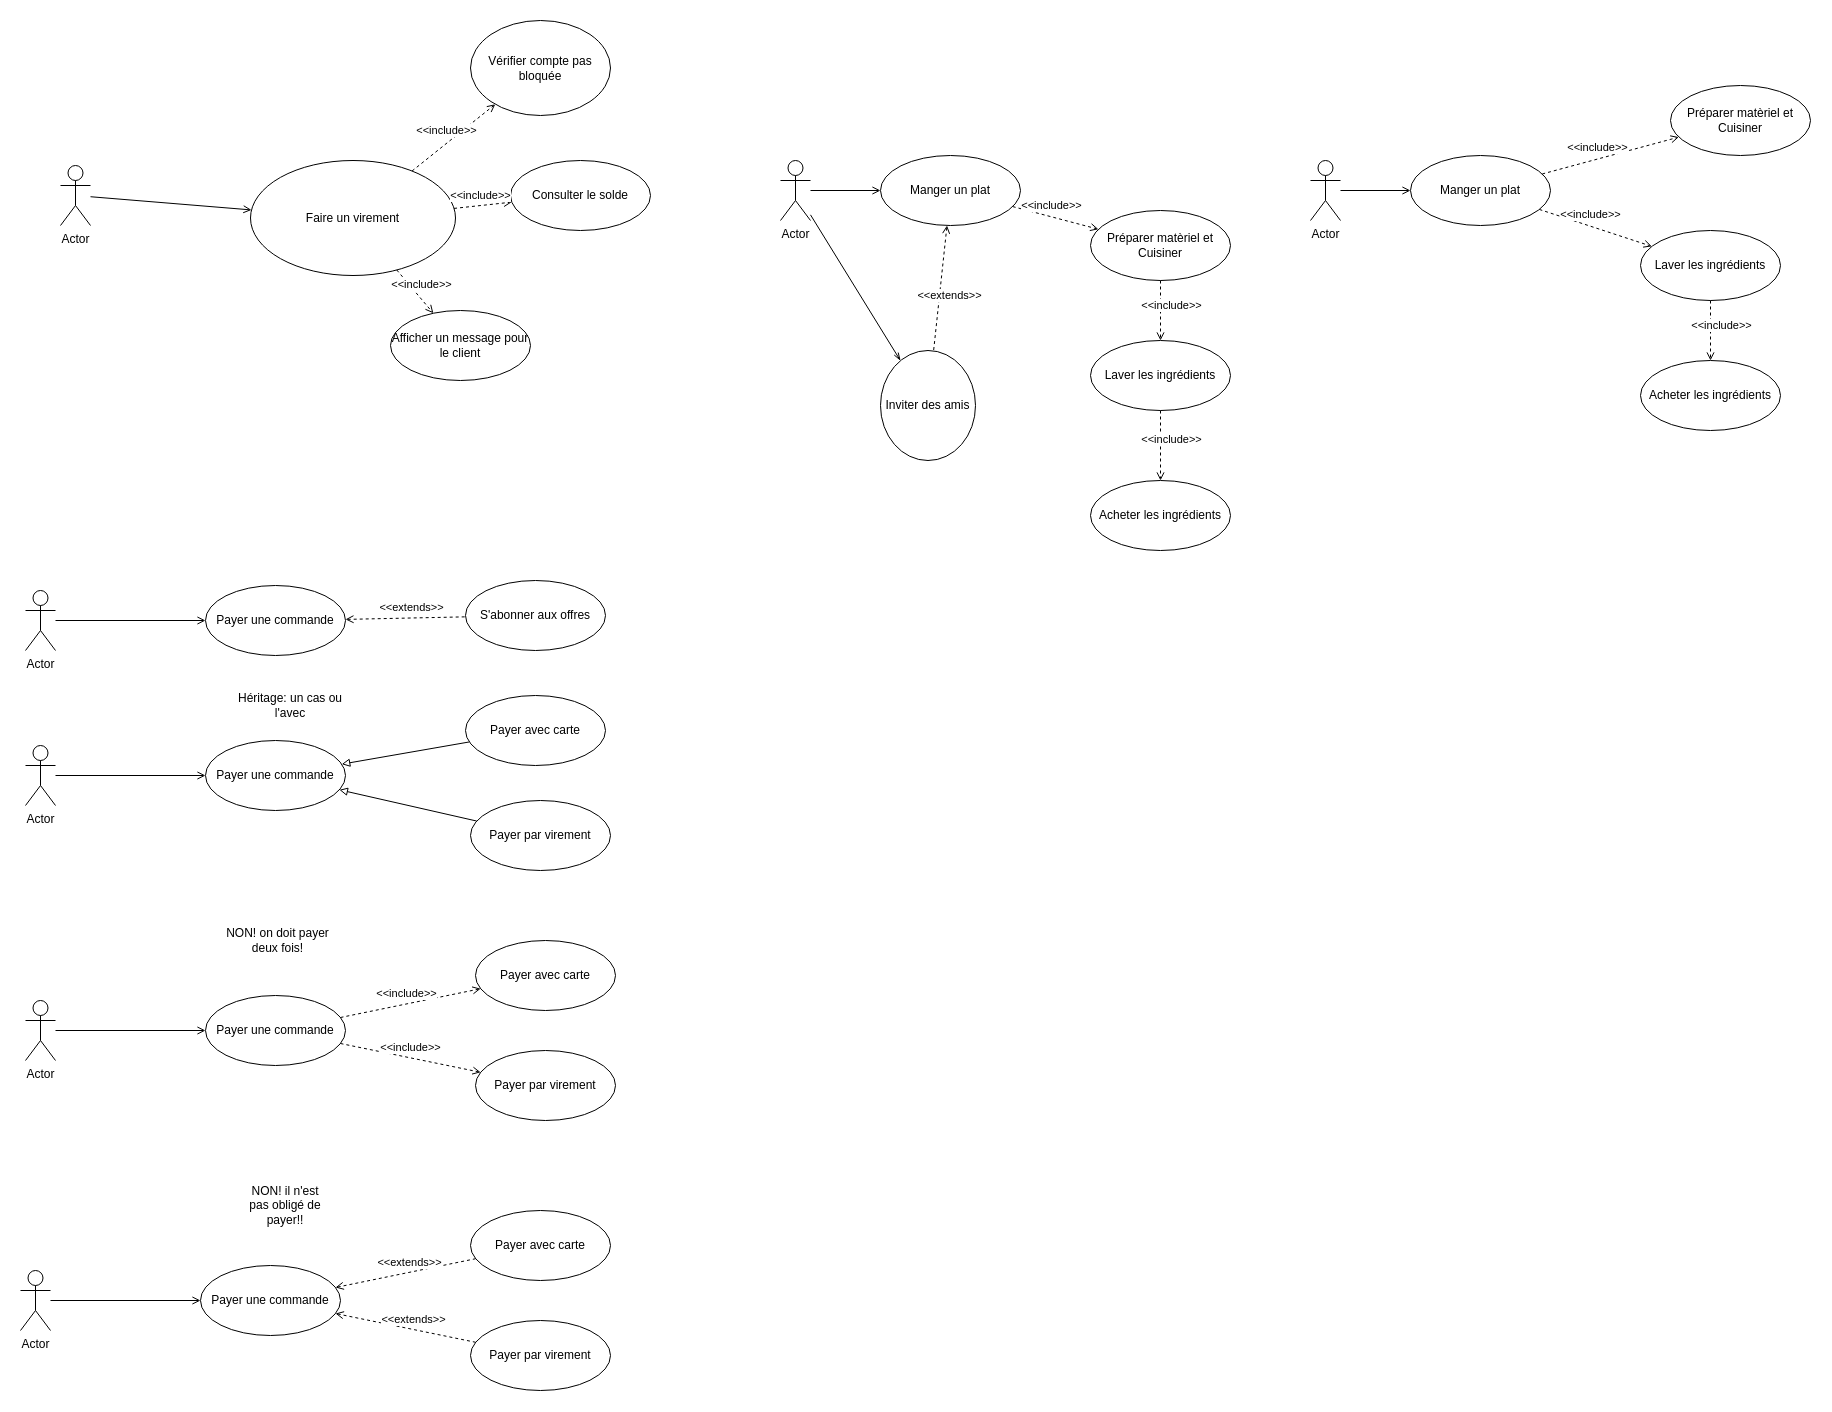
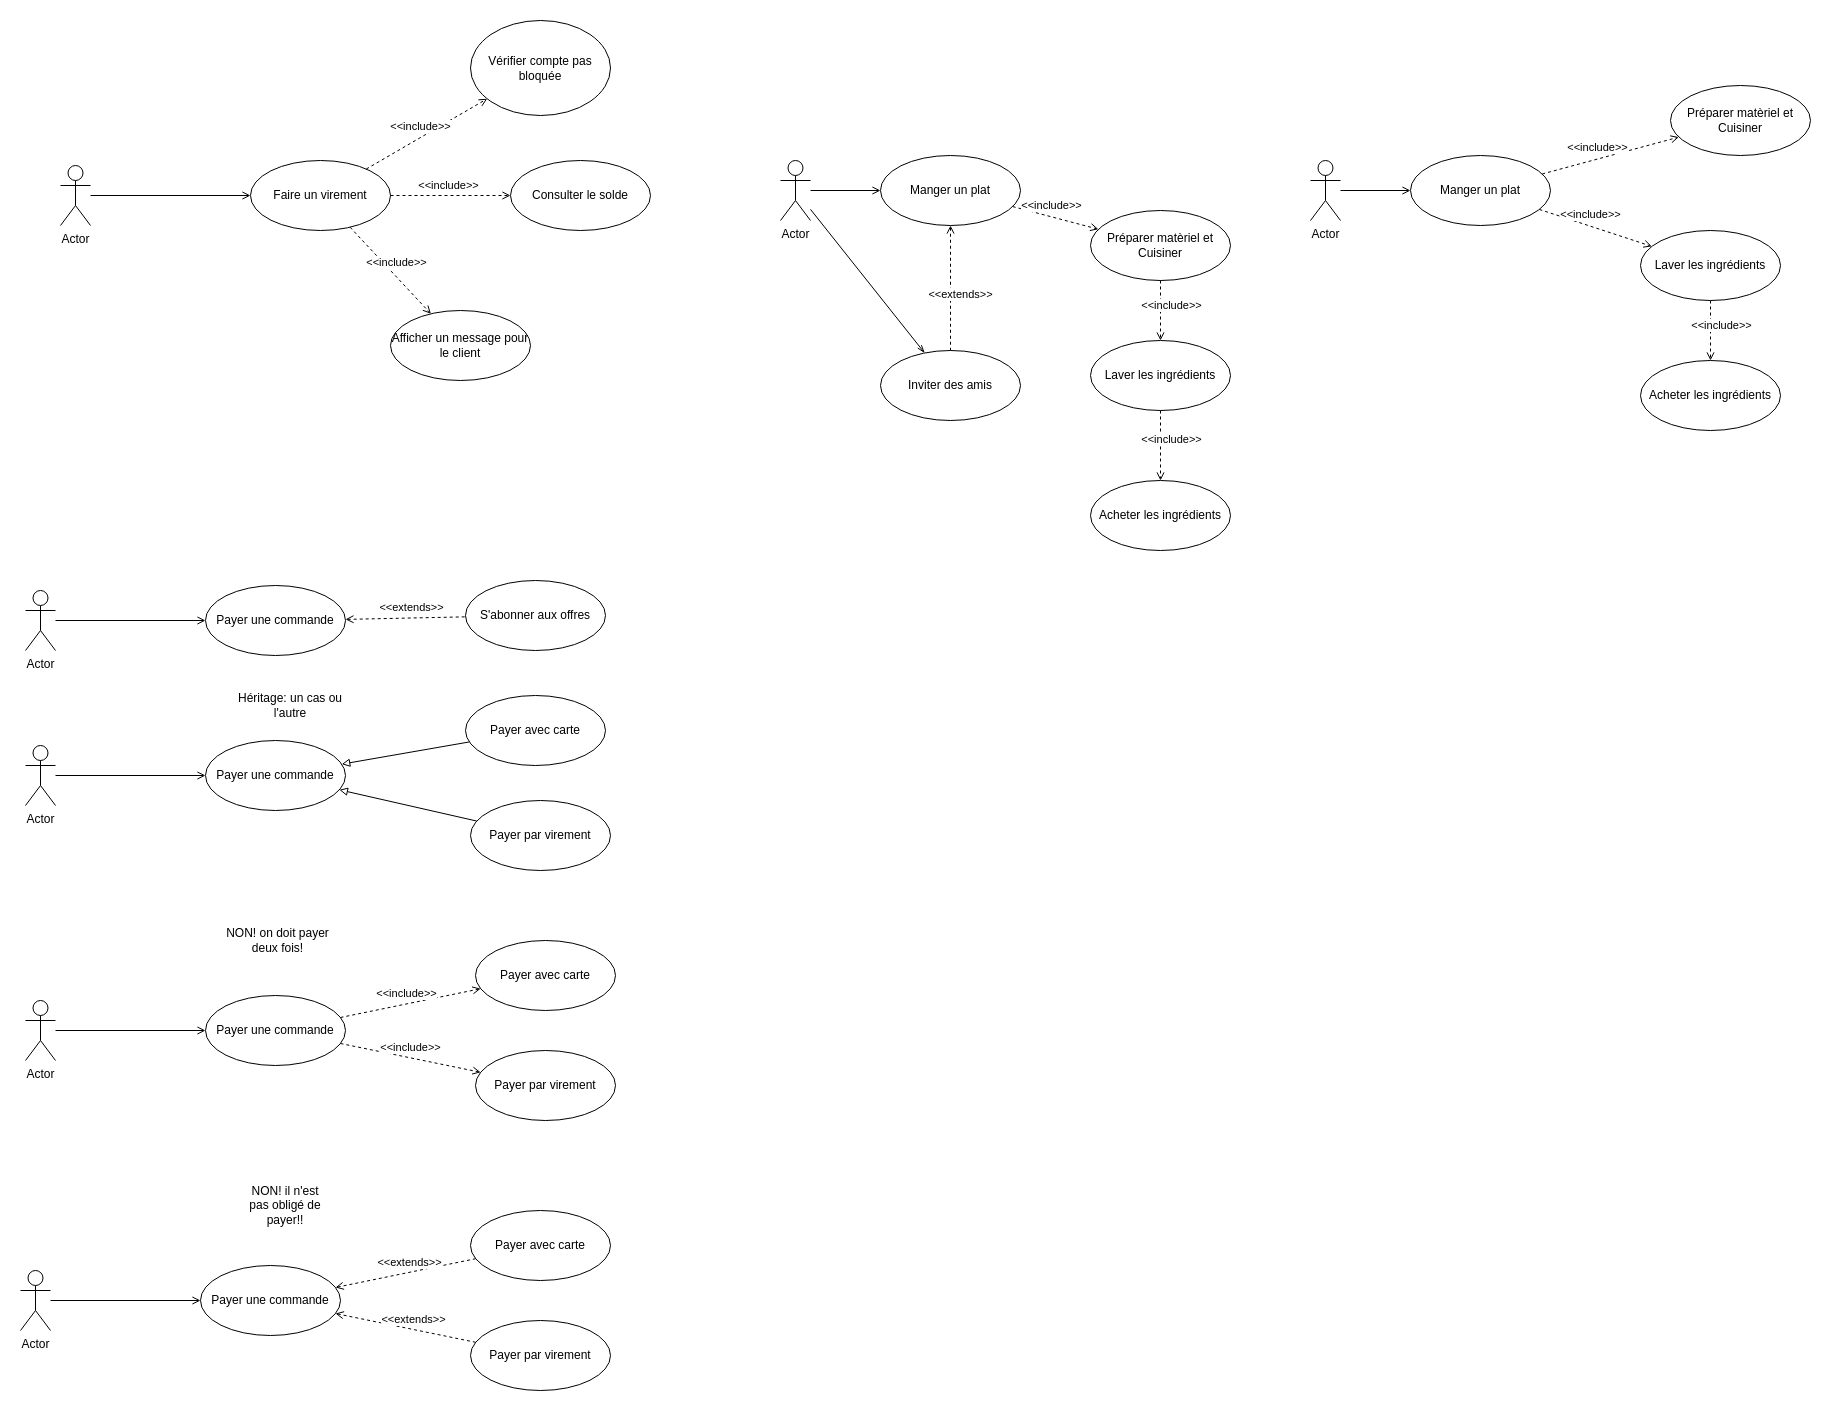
node "Faire un virement": size 205x115 -> 140x70
node "Inviter des amis": size 95x110 -> 140x70
node "Héritage: un cas ou l'avec": label "Héritage: un cas ou l'avec" -> "Héritage: un cas ou l'autre"
